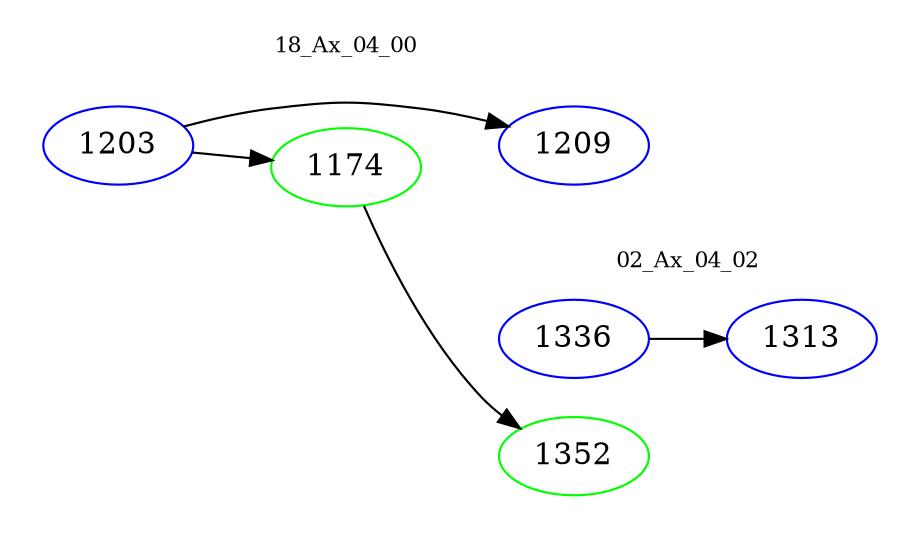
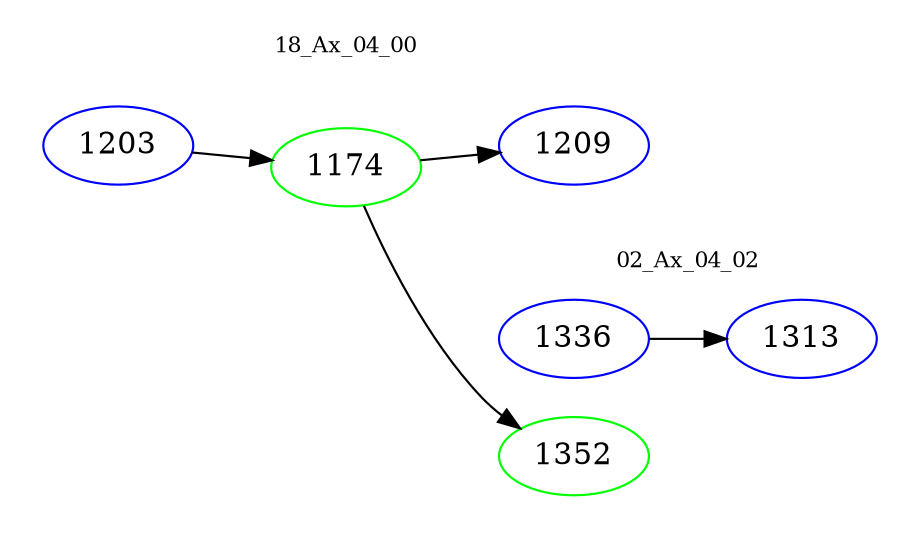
edge "1203" -> "1209": now "1174" -> "1209"
